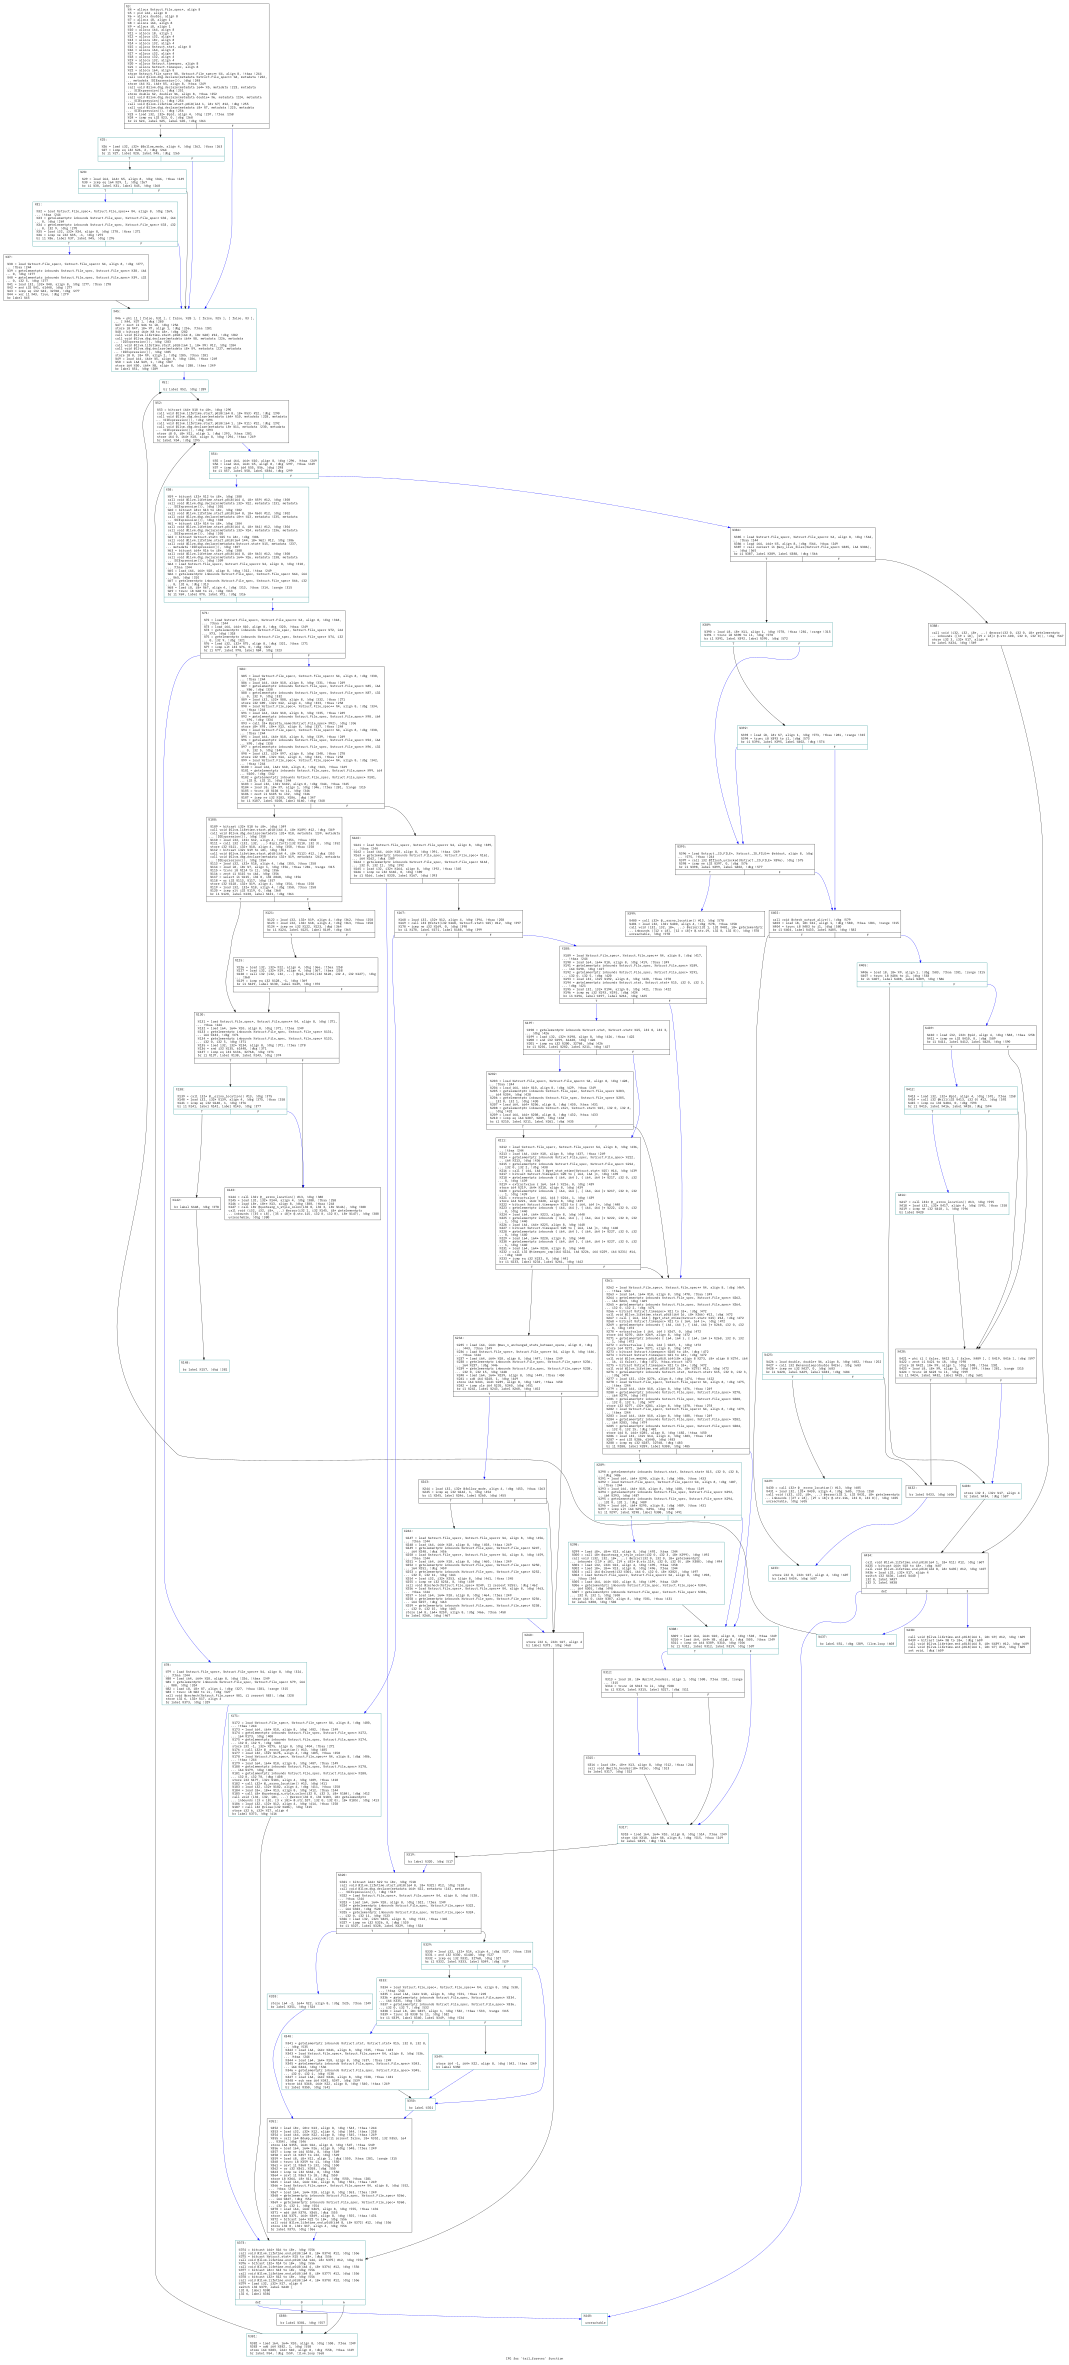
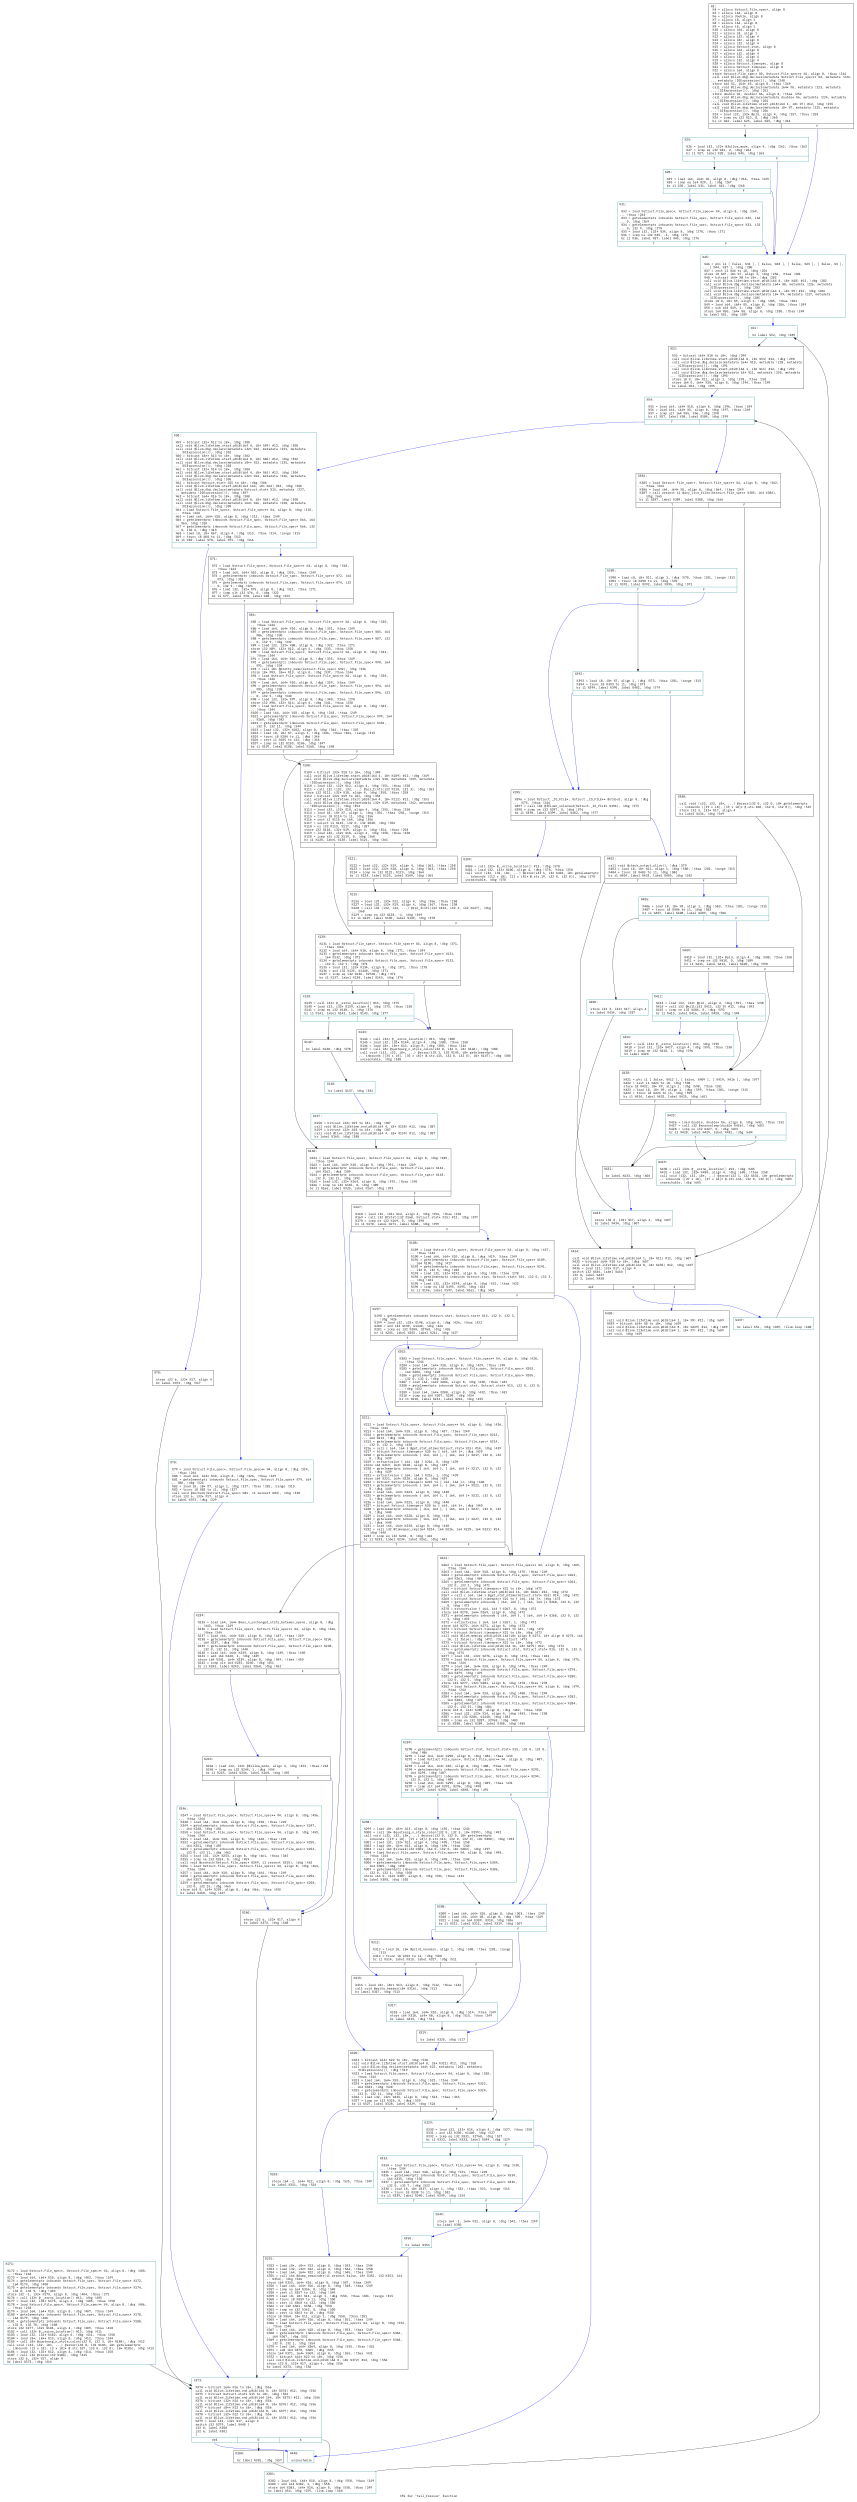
node "%3:": text "%5 = pid i64, align 8" -> "%5 = alloca i64, align 8"
node "%37:": removed
node "%157:": added
edge "%433:" -> "%434:": added
edge "%167:" -> "%171:": now "%167:" -> "%315:"
node "%70:": added
edge "%381:" -> "%52:": now "%381:" -> "%54:"
edge "%420:" -> "%408:": now "%420:" -> "%425:"
edge "%243:" -> "%260:": color black -> blue
edge "%308:" -> "%317:": now "%308:" -> "%319:"
node "%340:": removed
edge "%329:" -> "%350:": now "%329:" -> "%349:"
